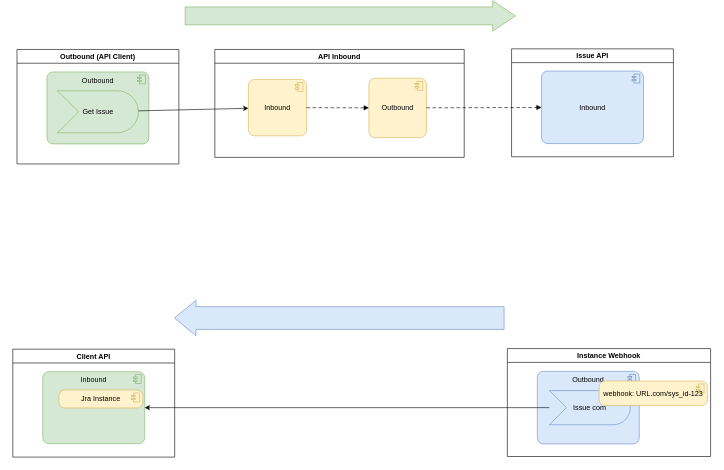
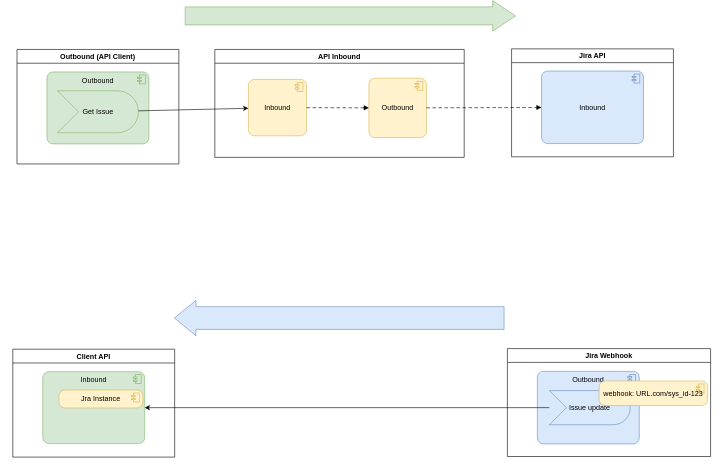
node "Issue API": label "Issue API" -> "Jira API"
node "Instance Webhook": label "Instance Webhook" -> "Jira Webhook"
node "Issue com": label "Issue com" -> "Issue update"
